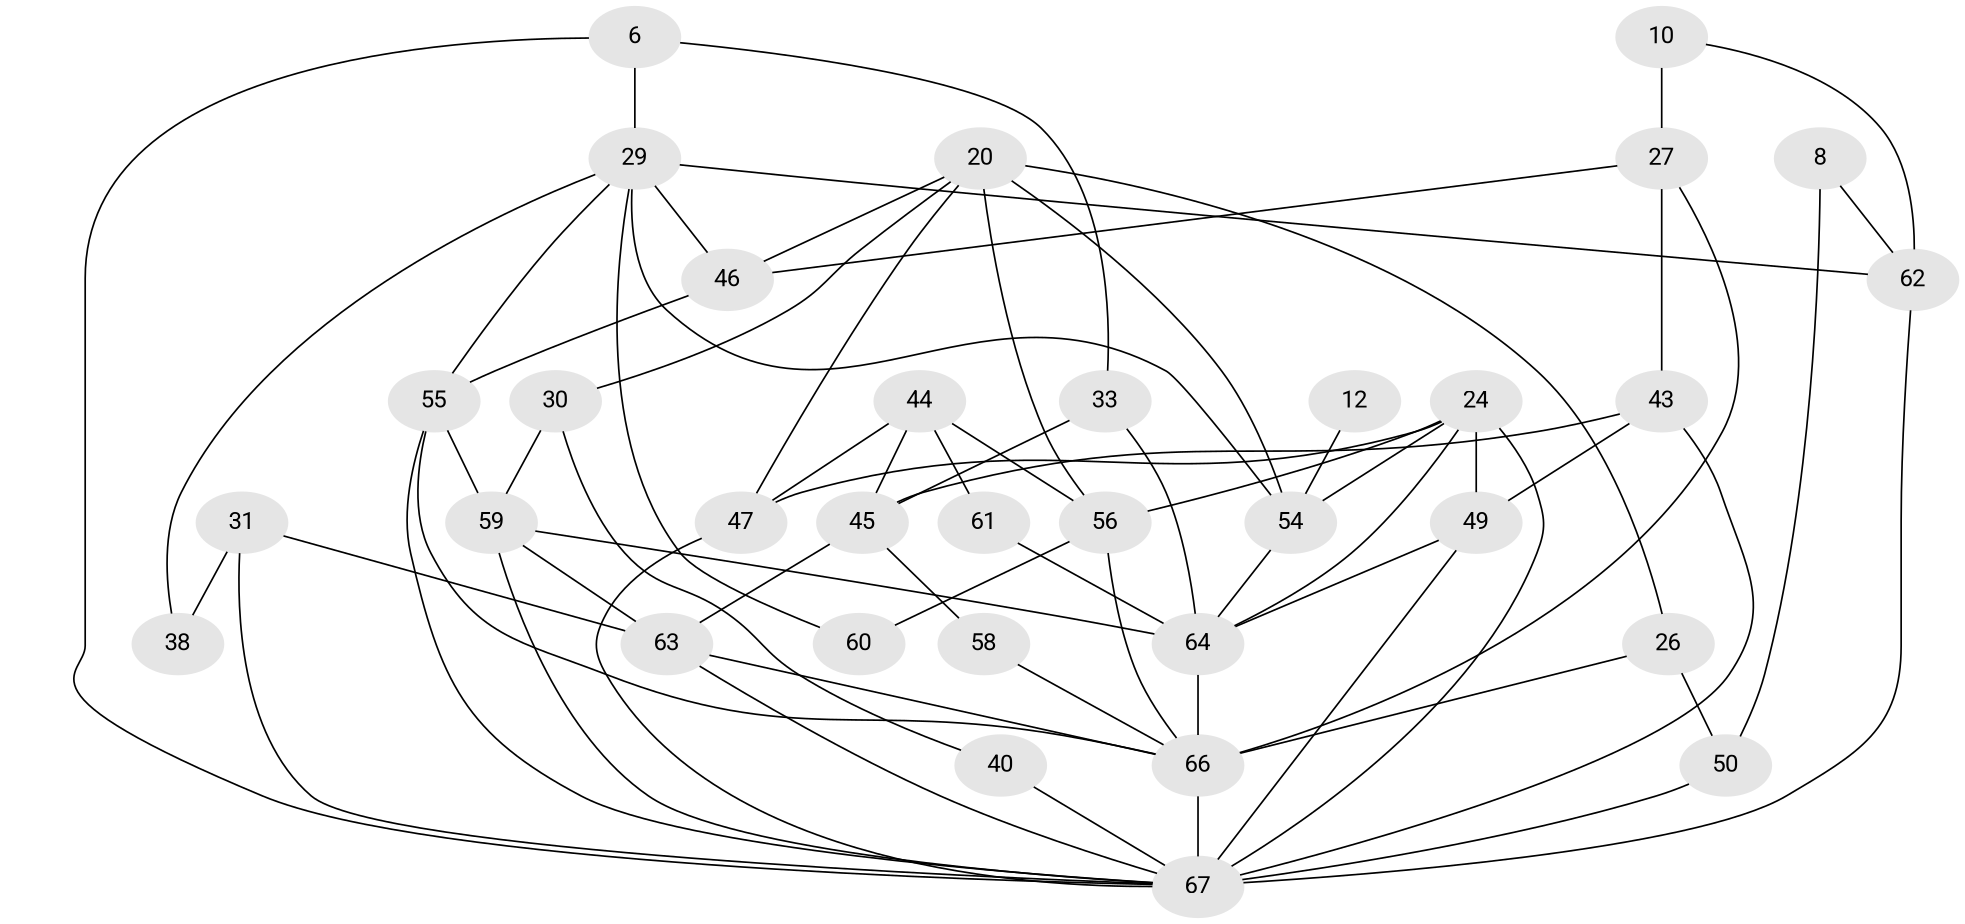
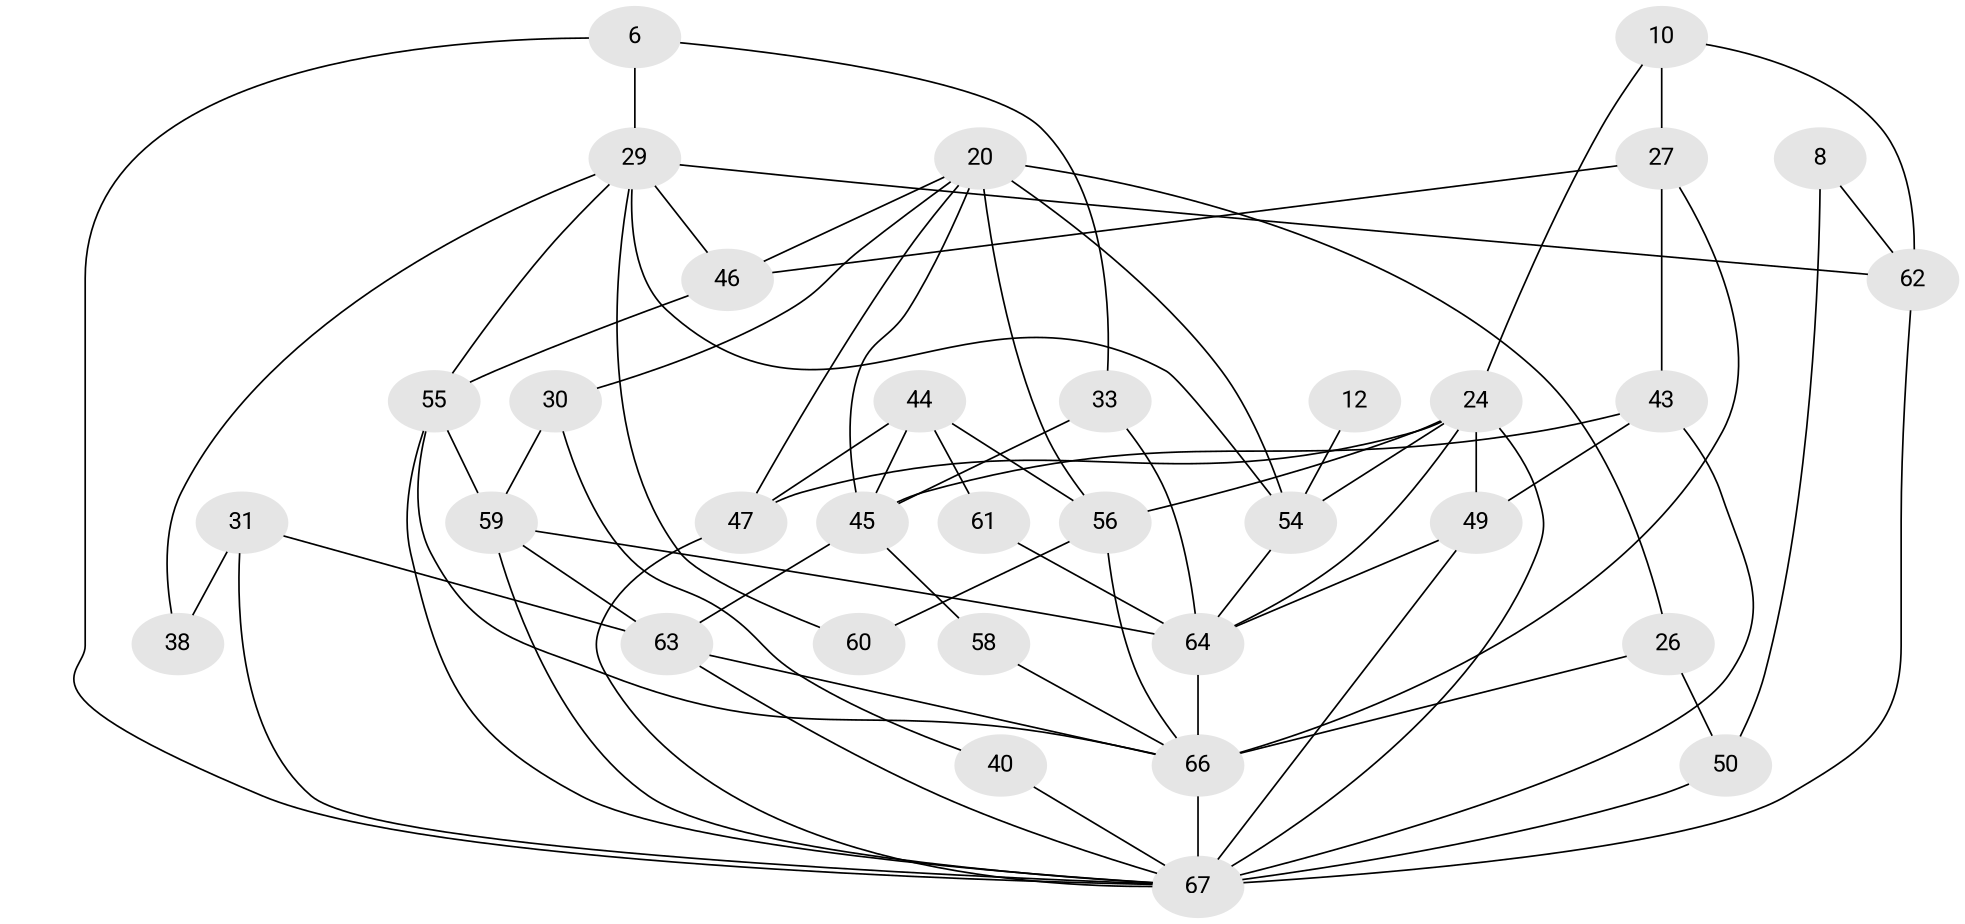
edge "10" -- "24": added
edge "20" -- "45": added
